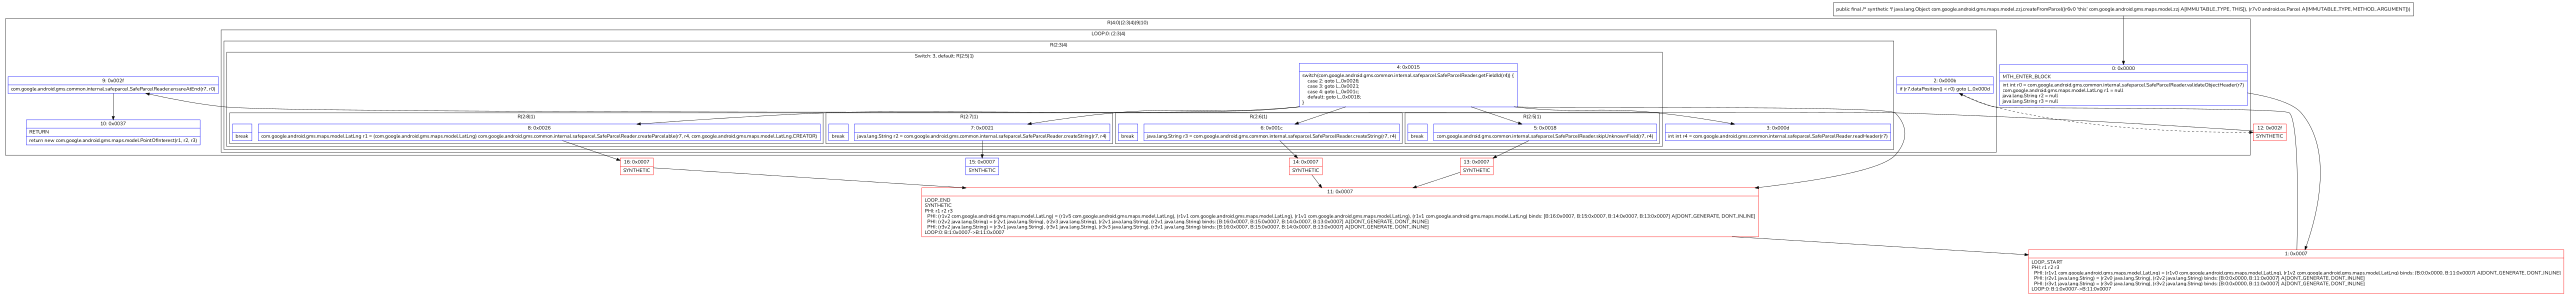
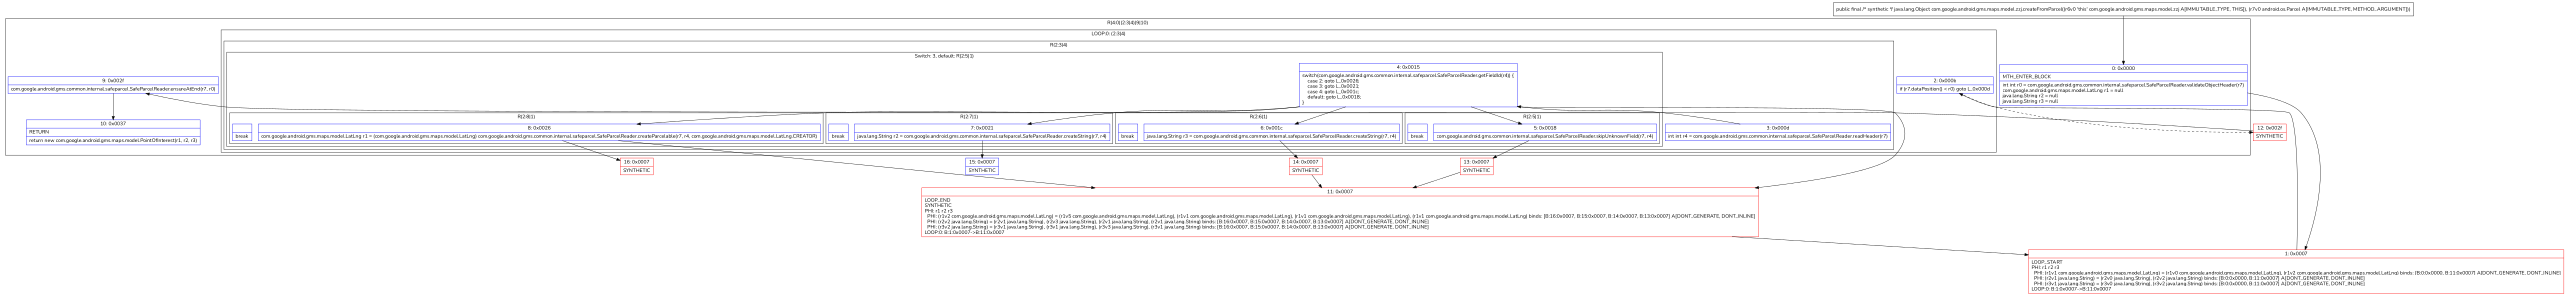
edge "4: 0x0015" -> "3: 0x000d": reversed
edge "16: 0x0007" -> "11: 0x0007": now "8: 0x0026" -> "11: 0x0007"
